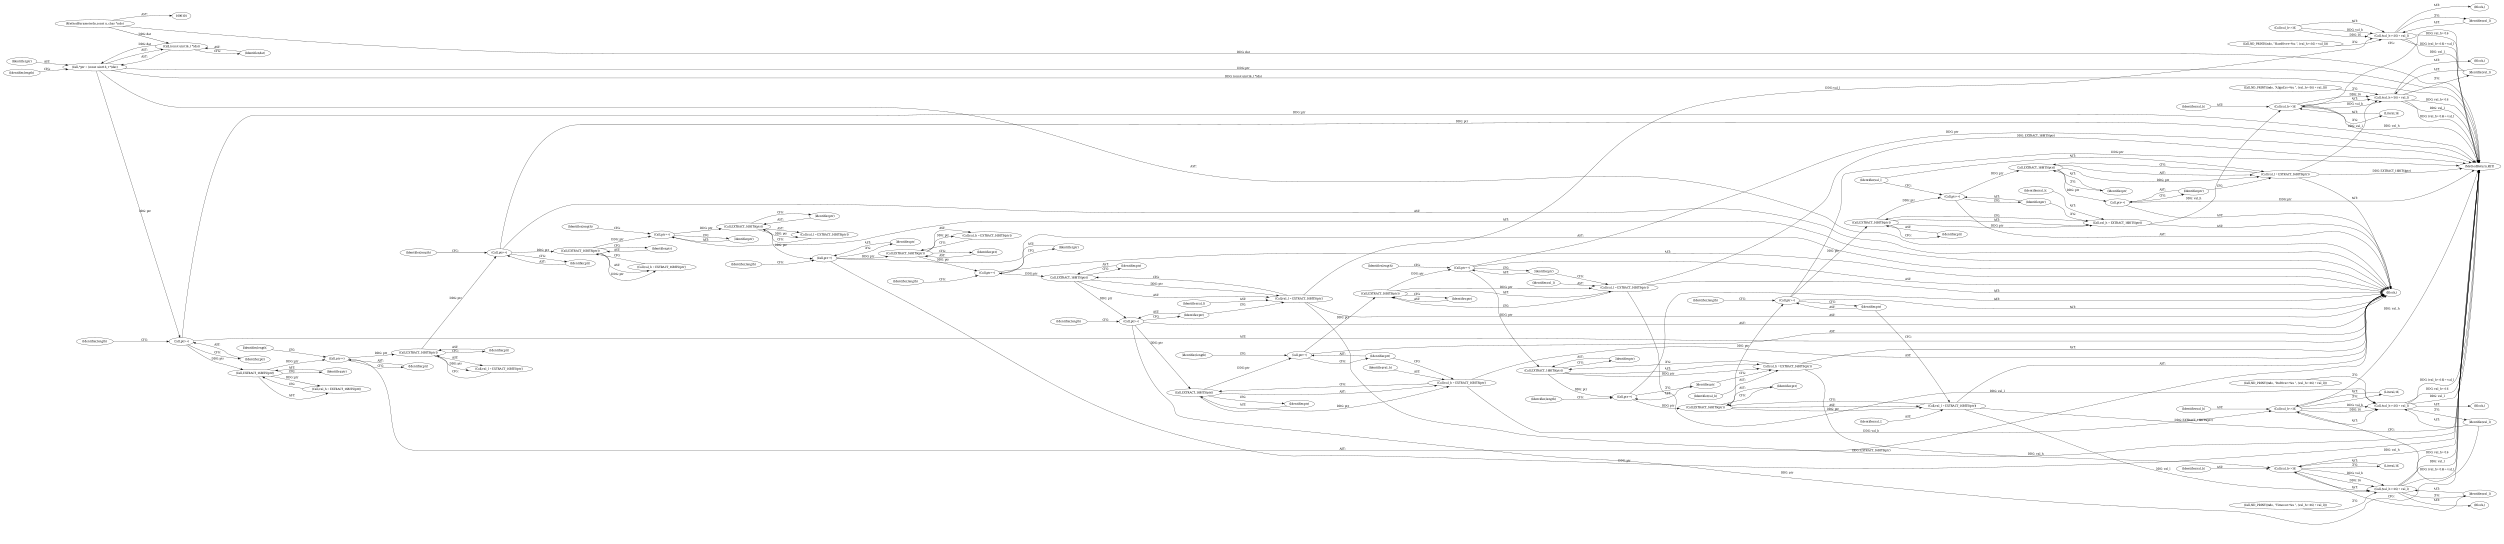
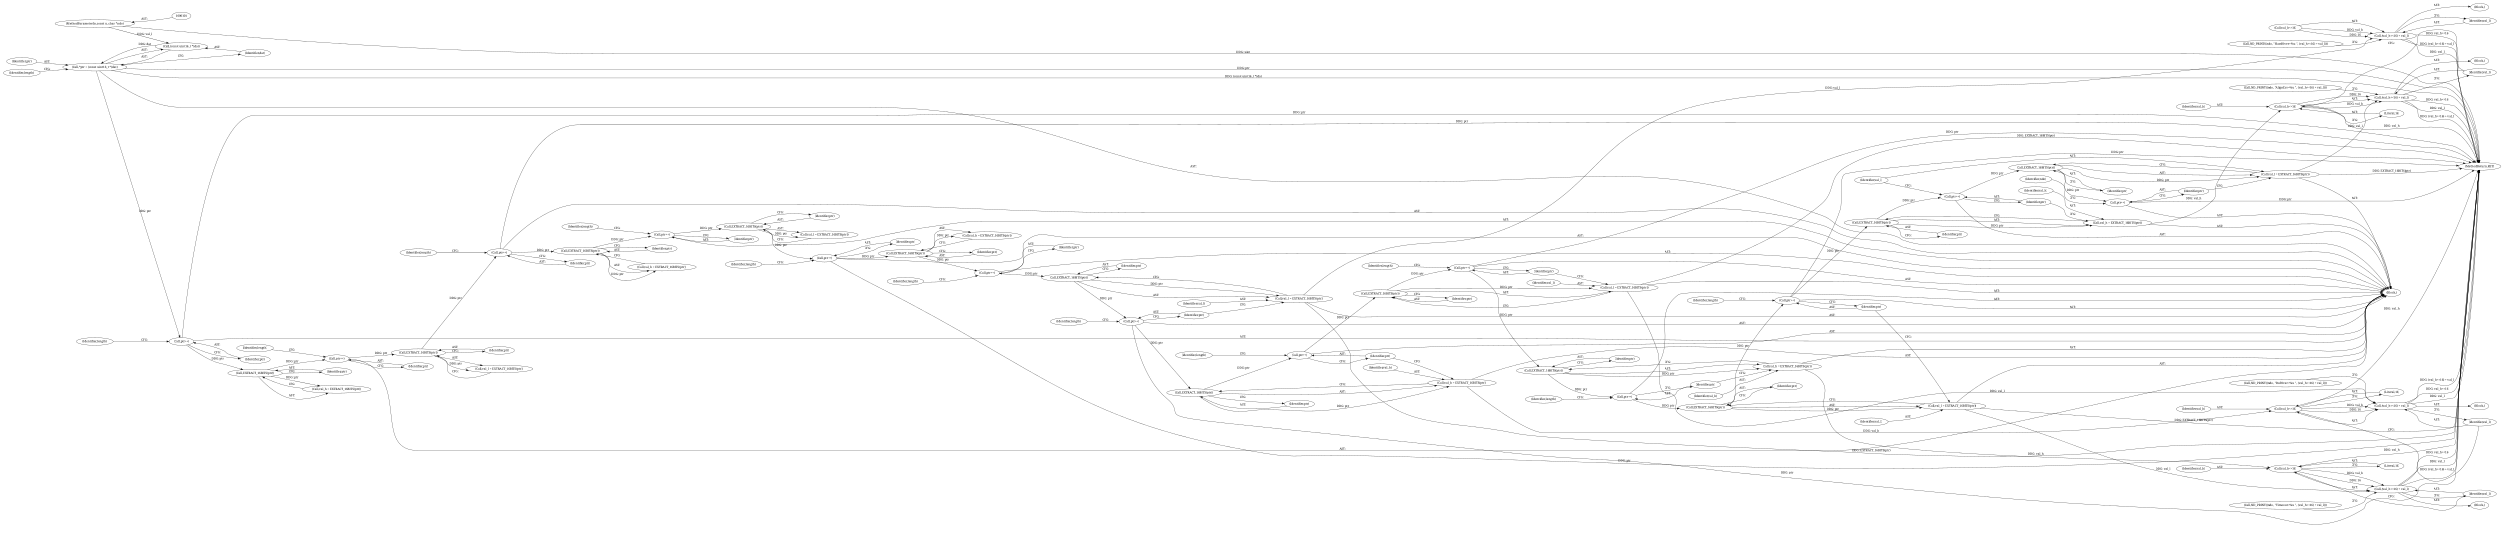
edge "(MethodParameterIn,const u_char *ndo)" -> "1000101": reversed
edge "(MethodParameterIn,const u_char *ndo)" -> "(Call,(const uint16_t *)dat)": label "DDG: dat" -> "DDG: val_l"
edge "(MethodParameterIn,const u_char *ndo)" -> "(MethodReturn,RET)": label "DDG: dat" -> "DDG: uint"
edge "(Call,(const uint16_t *)dat)" -> "(Identifier,dat)": now "(Call,*ptr = (const uint16_t *)dat)" -> "(Identifier,dat)"
node "(Identifier,ndo)": added
